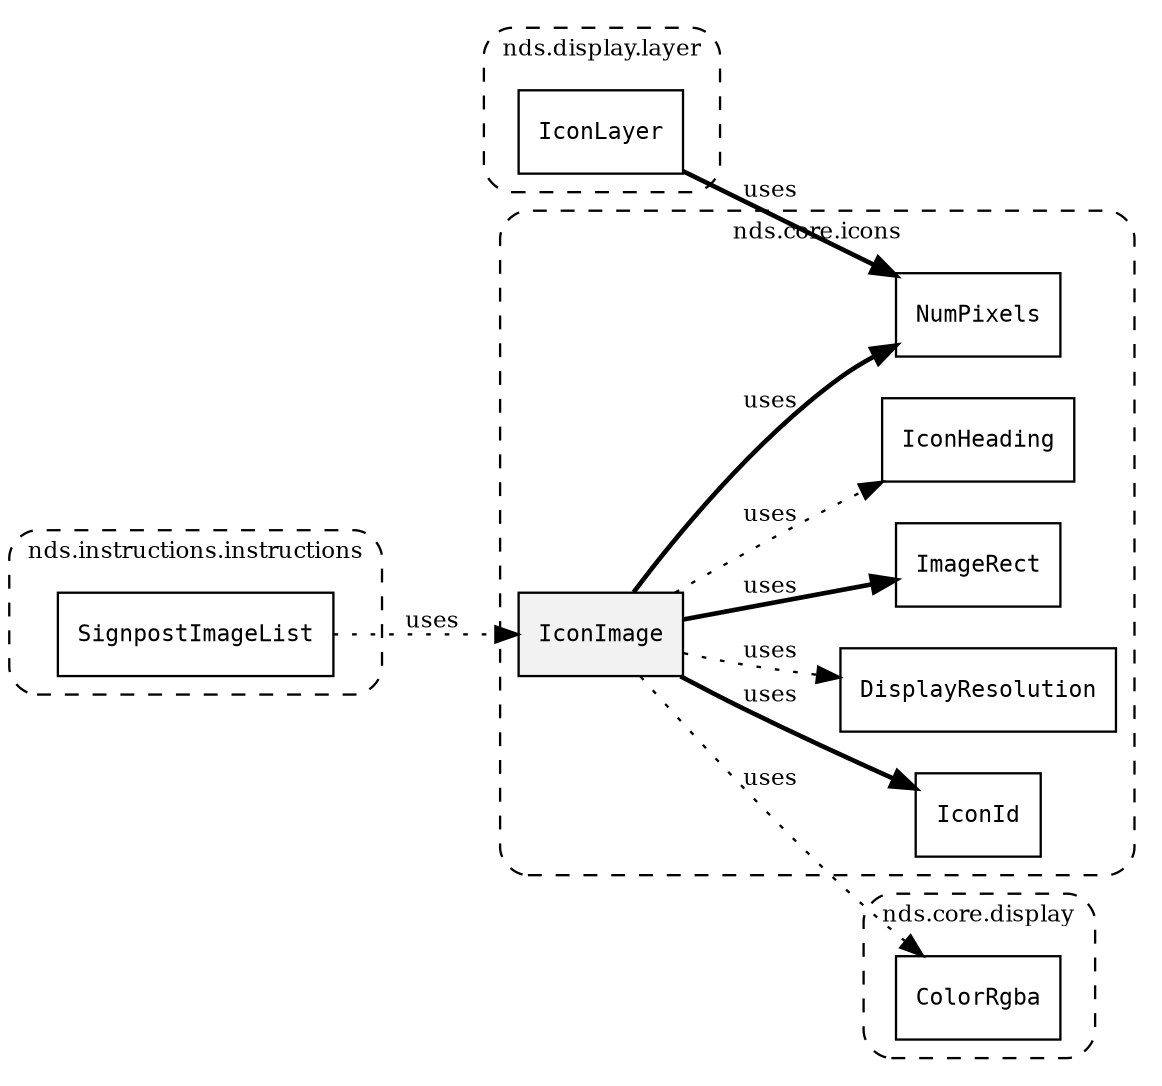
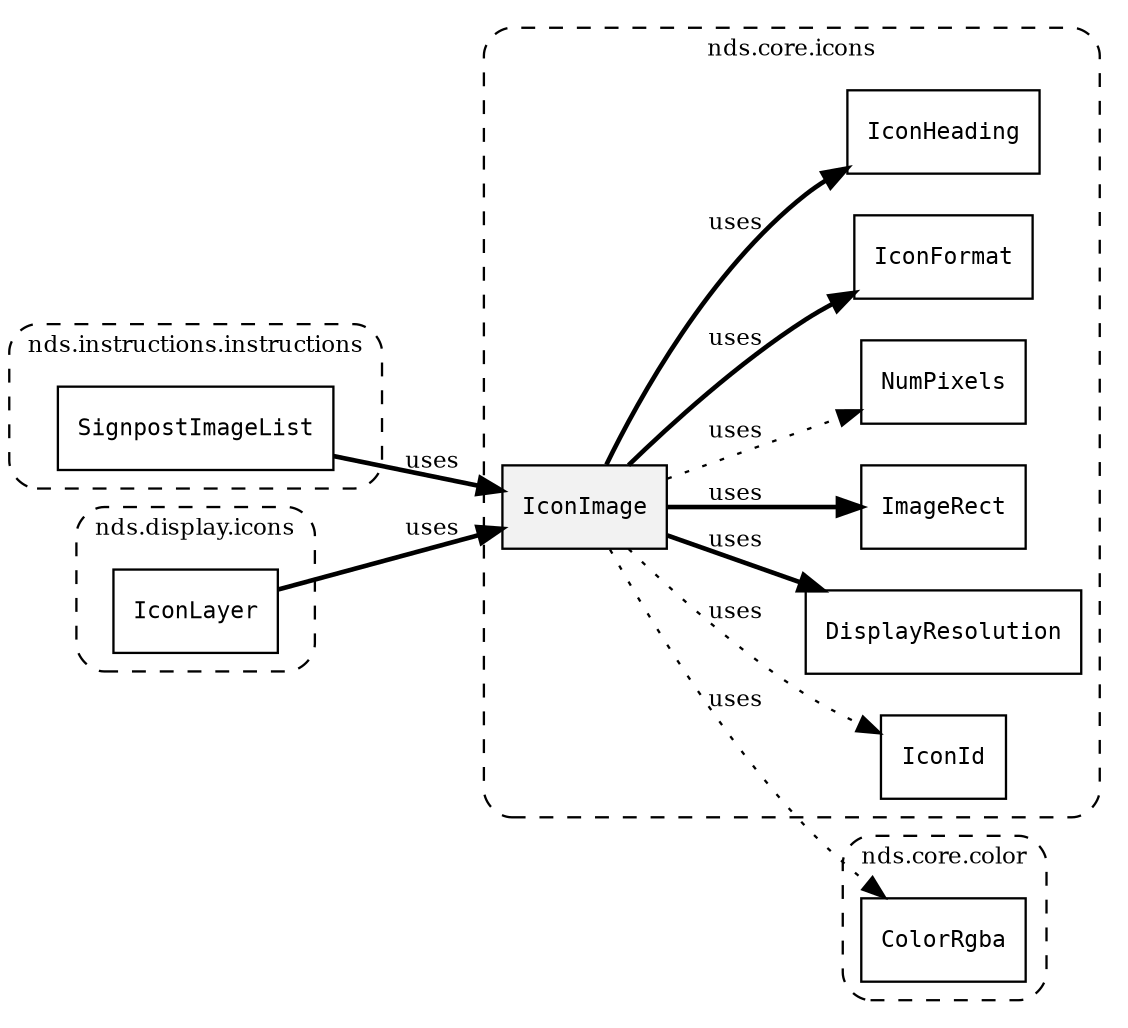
cluster "nds.display.layer": label "nds.display.layer" -> "nds.display.icons"
edge "IconLayer" -> "NumPixels": now "IconLayer" -> "IconImage"
node "IconFormat": added
edge "IconImage" -> "NumPixels": style bold -> dotted
edge "IconImage" -> "IconHeading": style dotted -> bold
edge "SignpostImageList" -> "IconImage": style dotted -> bold
edge "IconImage" -> "DisplayResolution": style dotted -> bold
edge "IconImage" -> "IconId": style bold -> dotted
cluster "nds.core.display": label "nds.core.display" -> "nds.core.color"
